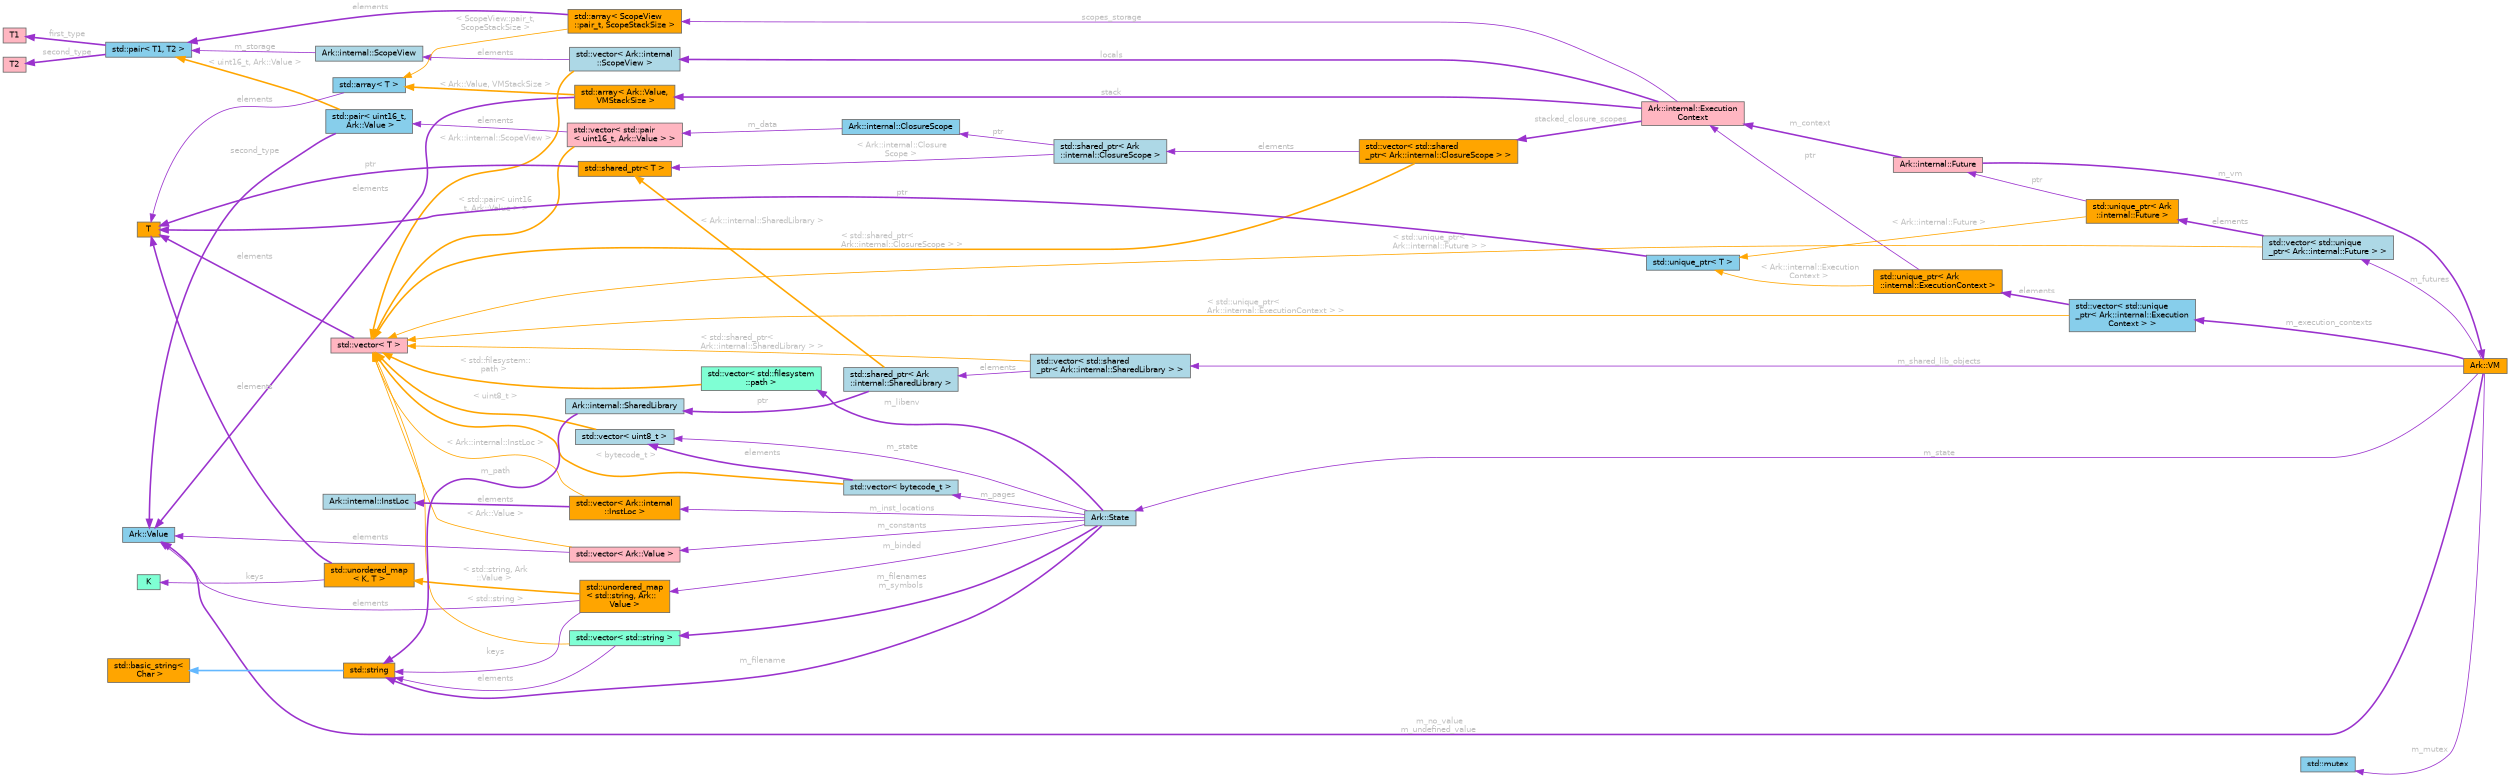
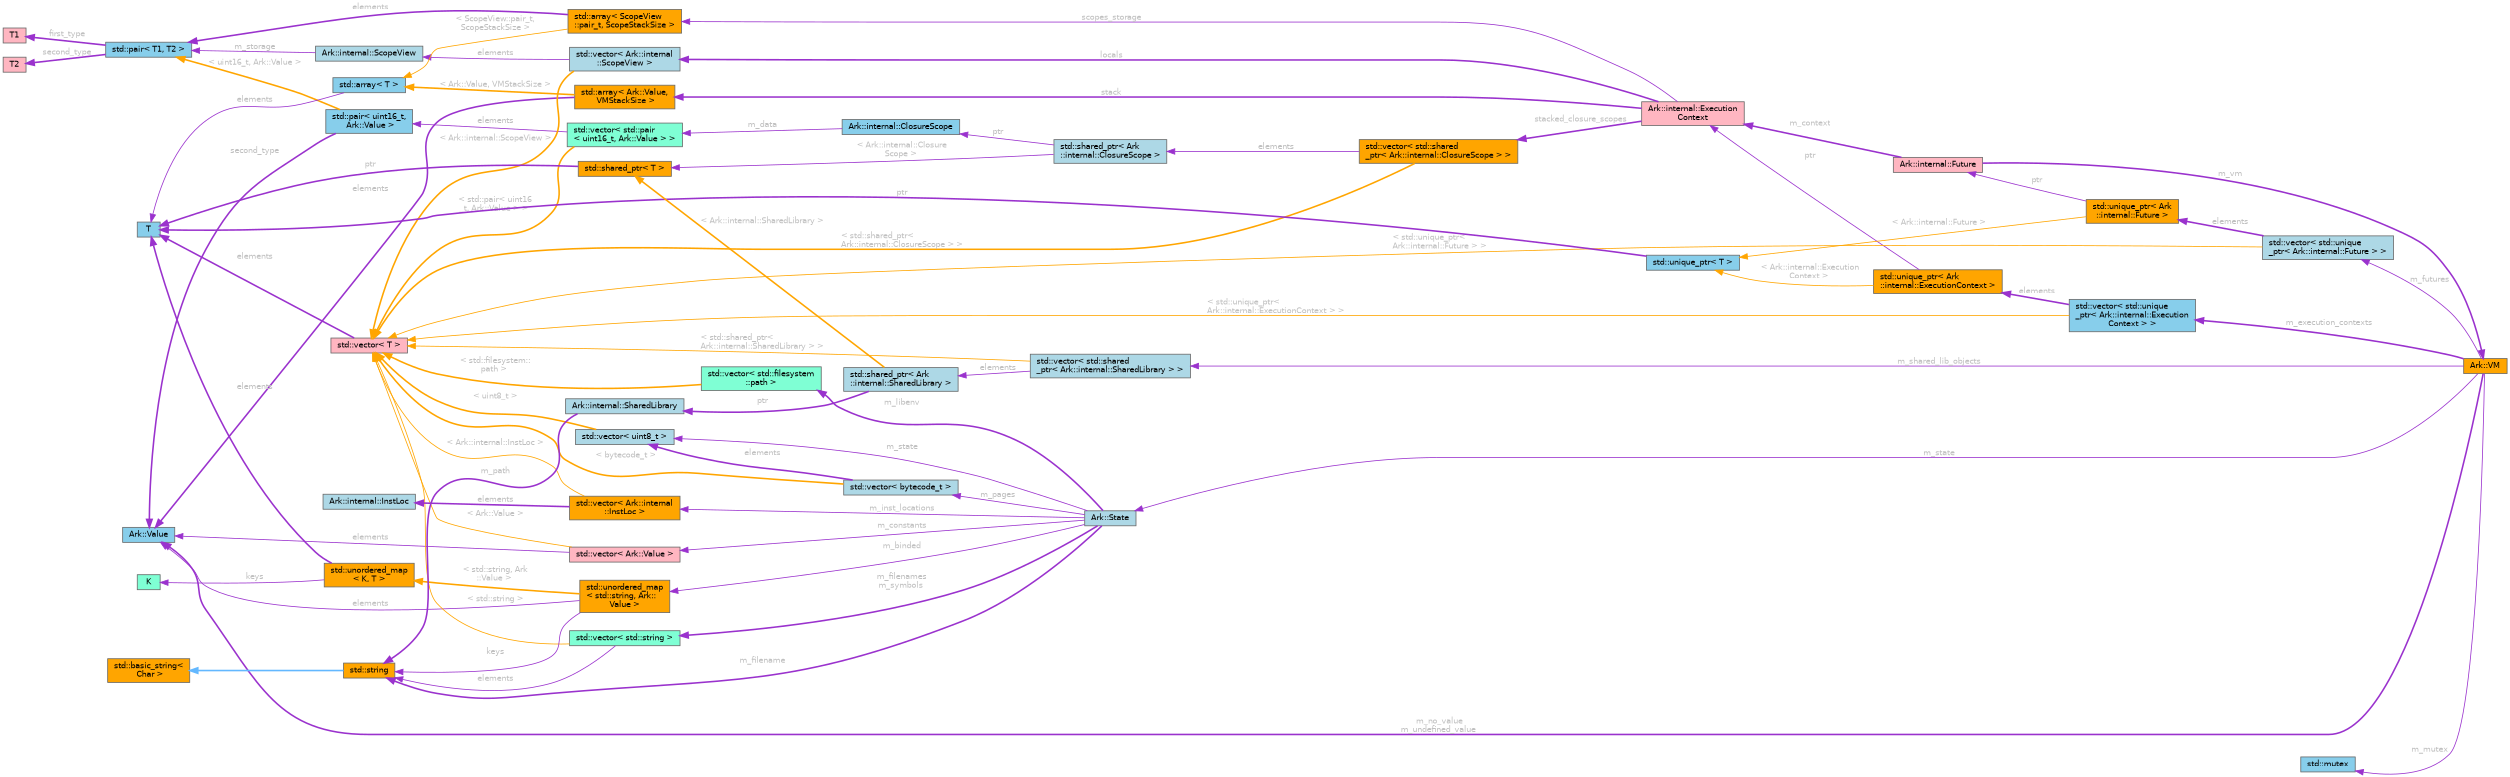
node "std::vector< std::pair < uint16_t, Ark::Value > >": fillcolor lightpink -> aquamarine
node "T": fillcolor orange -> skyblue
